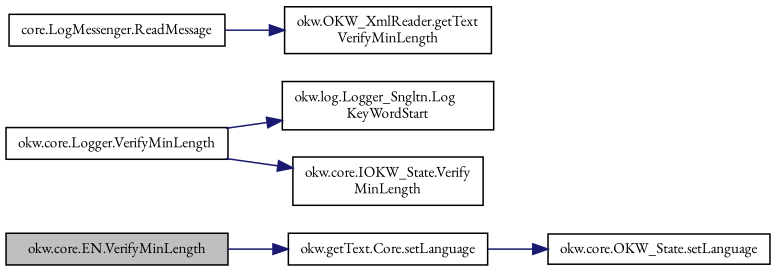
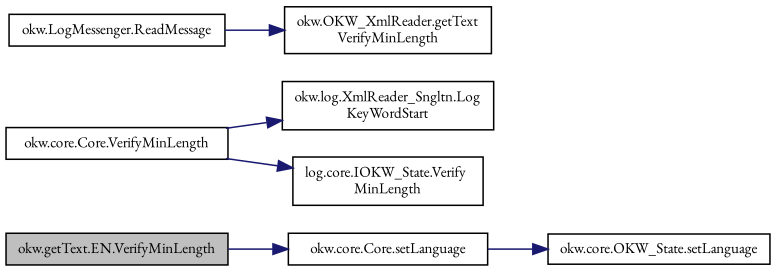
node "core.LogMessenger.ReadMessage": label "core.LogMessenger.ReadMessage" -> "okw.LogMessenger.ReadMessage"
node "okw.log.Logger_Sngltn.Log KeyWordStart": label "okw.log.Logger_Sngltn.Log KeyWordStart" -> "okw.log.XmlReader_Sngltn.Log KeyWordStart"
node "okw.core.Logger.VerifyMinLength": label "okw.core.Logger.VerifyMinLength" -> "okw.core.Core.VerifyMinLength"
node "okw.core.IOKW_State.Verify MinLength": label "okw.core.IOKW_State.Verify MinLength" -> "log.core.IOKW_State.Verify MinLength"
node "okw.core.EN.VerifyMinLength": label "okw.core.EN.VerifyMinLength" -> "okw.getText.EN.VerifyMinLength"
node "okw.getText.Core.setLanguage": label "okw.getText.Core.setLanguage" -> "okw.core.Core.setLanguage"
